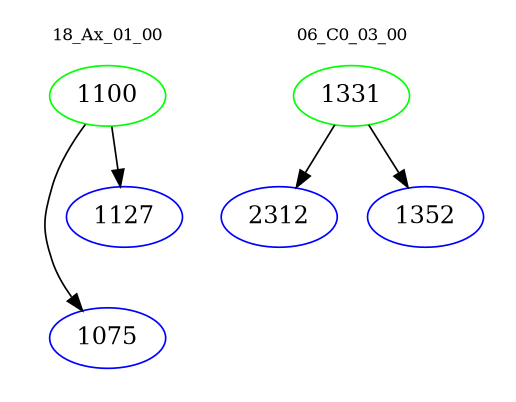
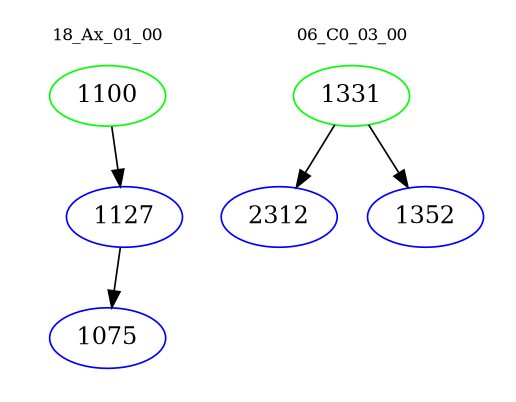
edge "1100" -> "1075": now "1127" -> "1075"
